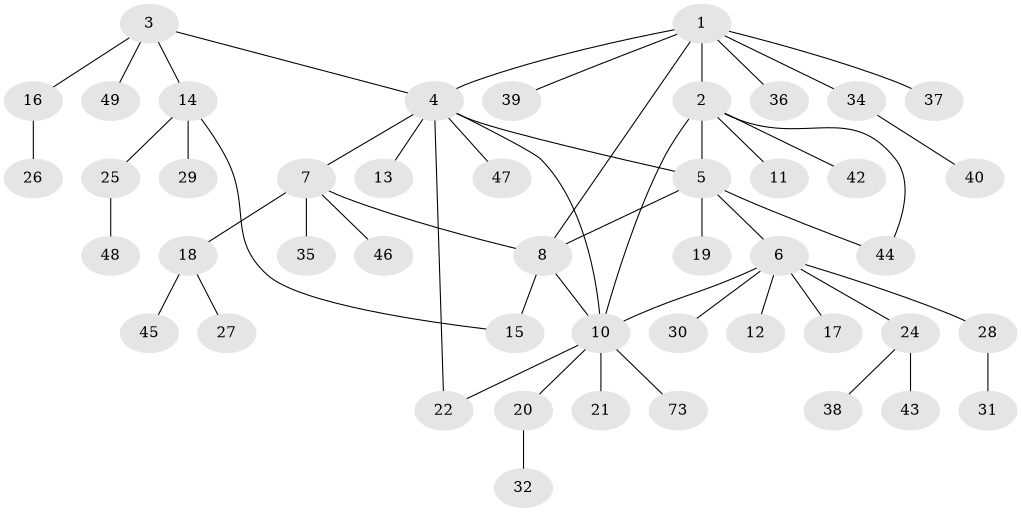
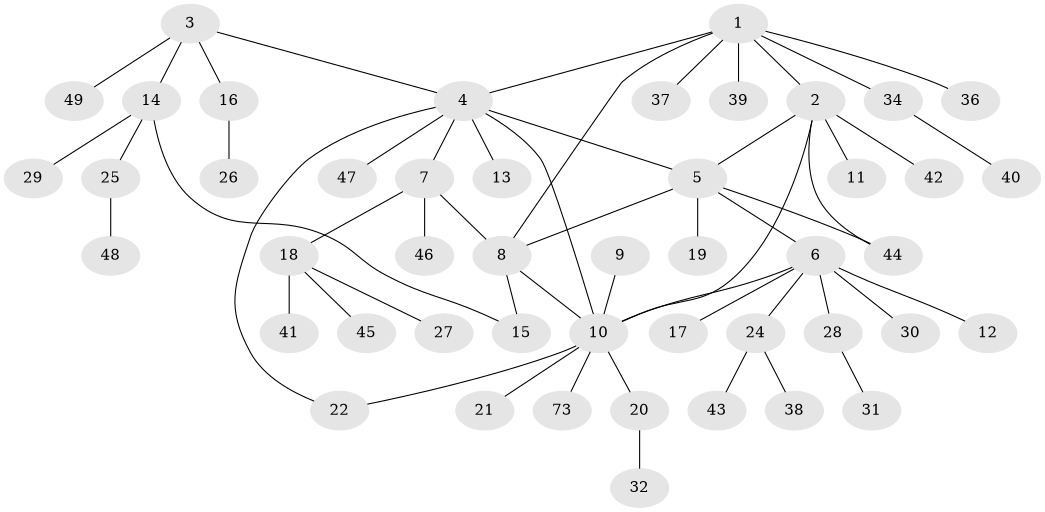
node "35": removed
node "9": added
node "41": added
